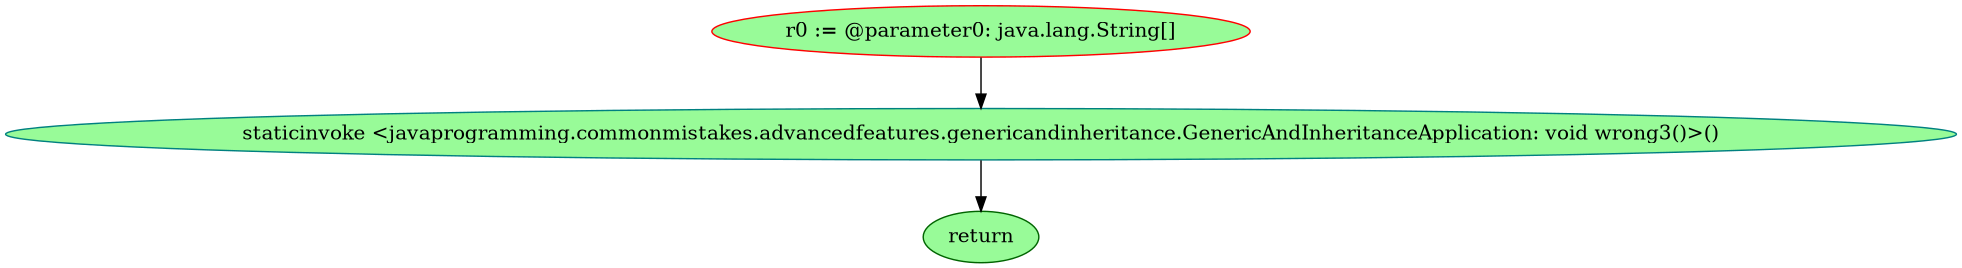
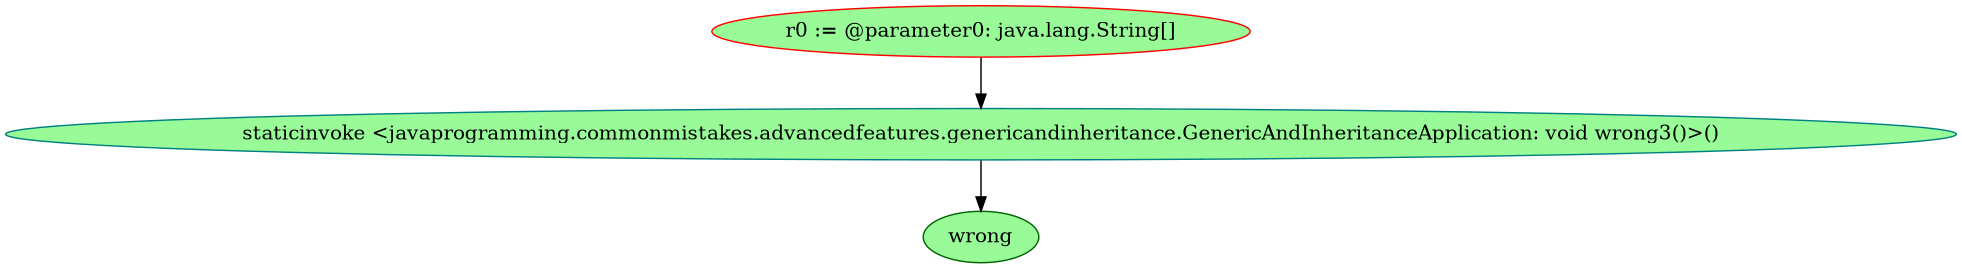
node "return": label "return" -> "wrong"
